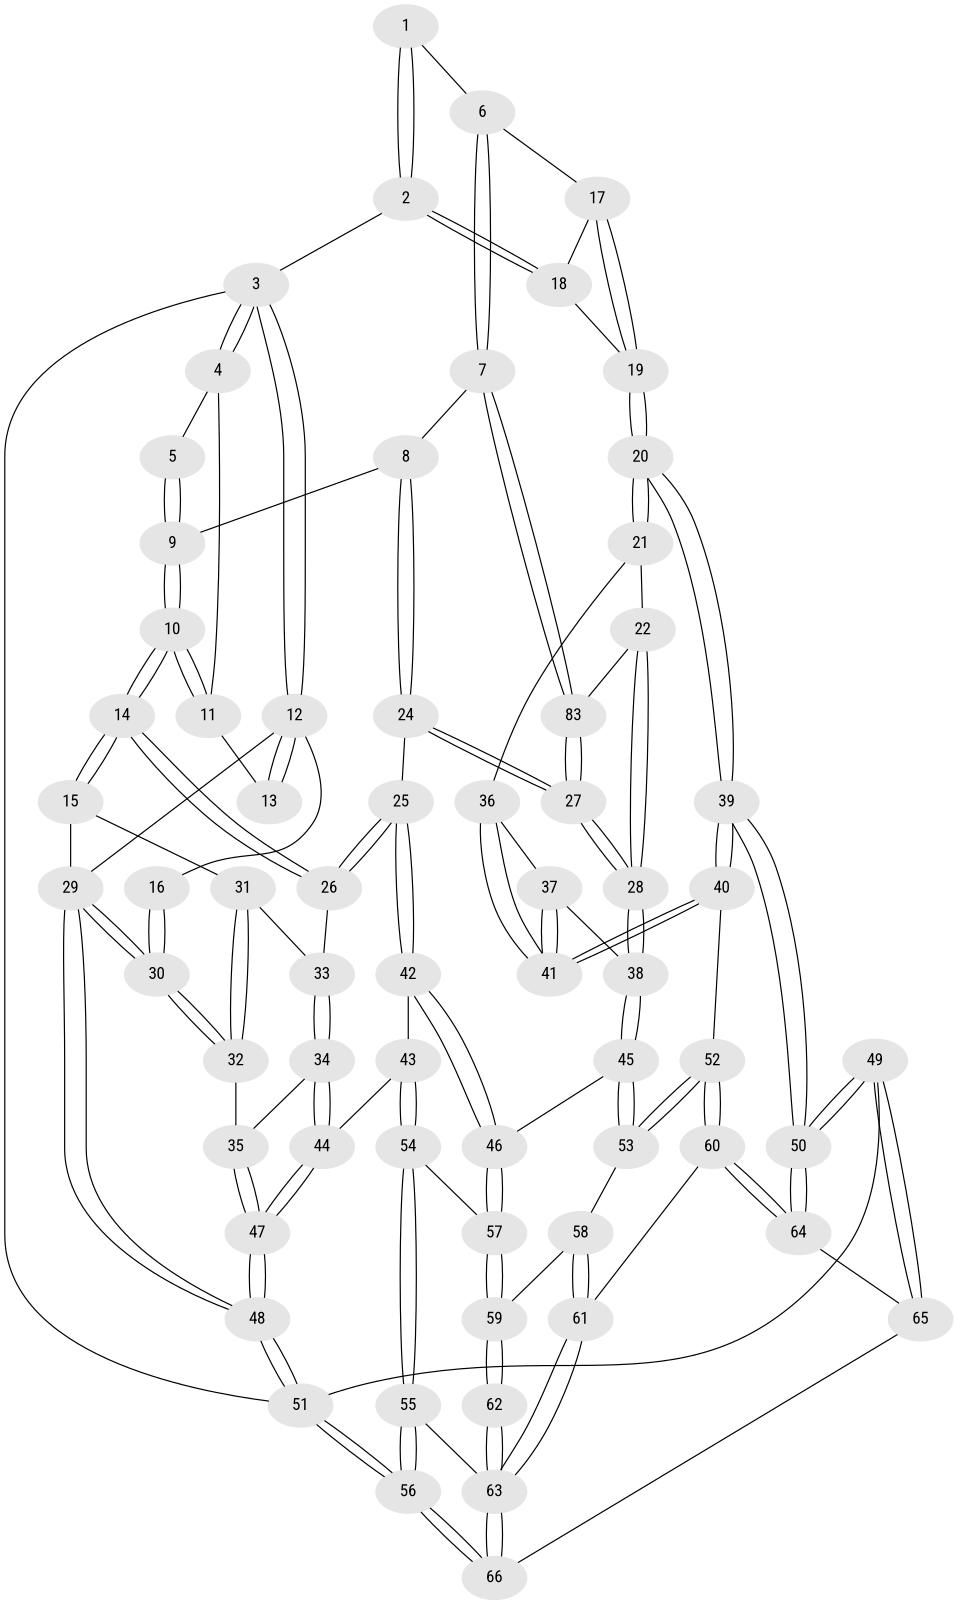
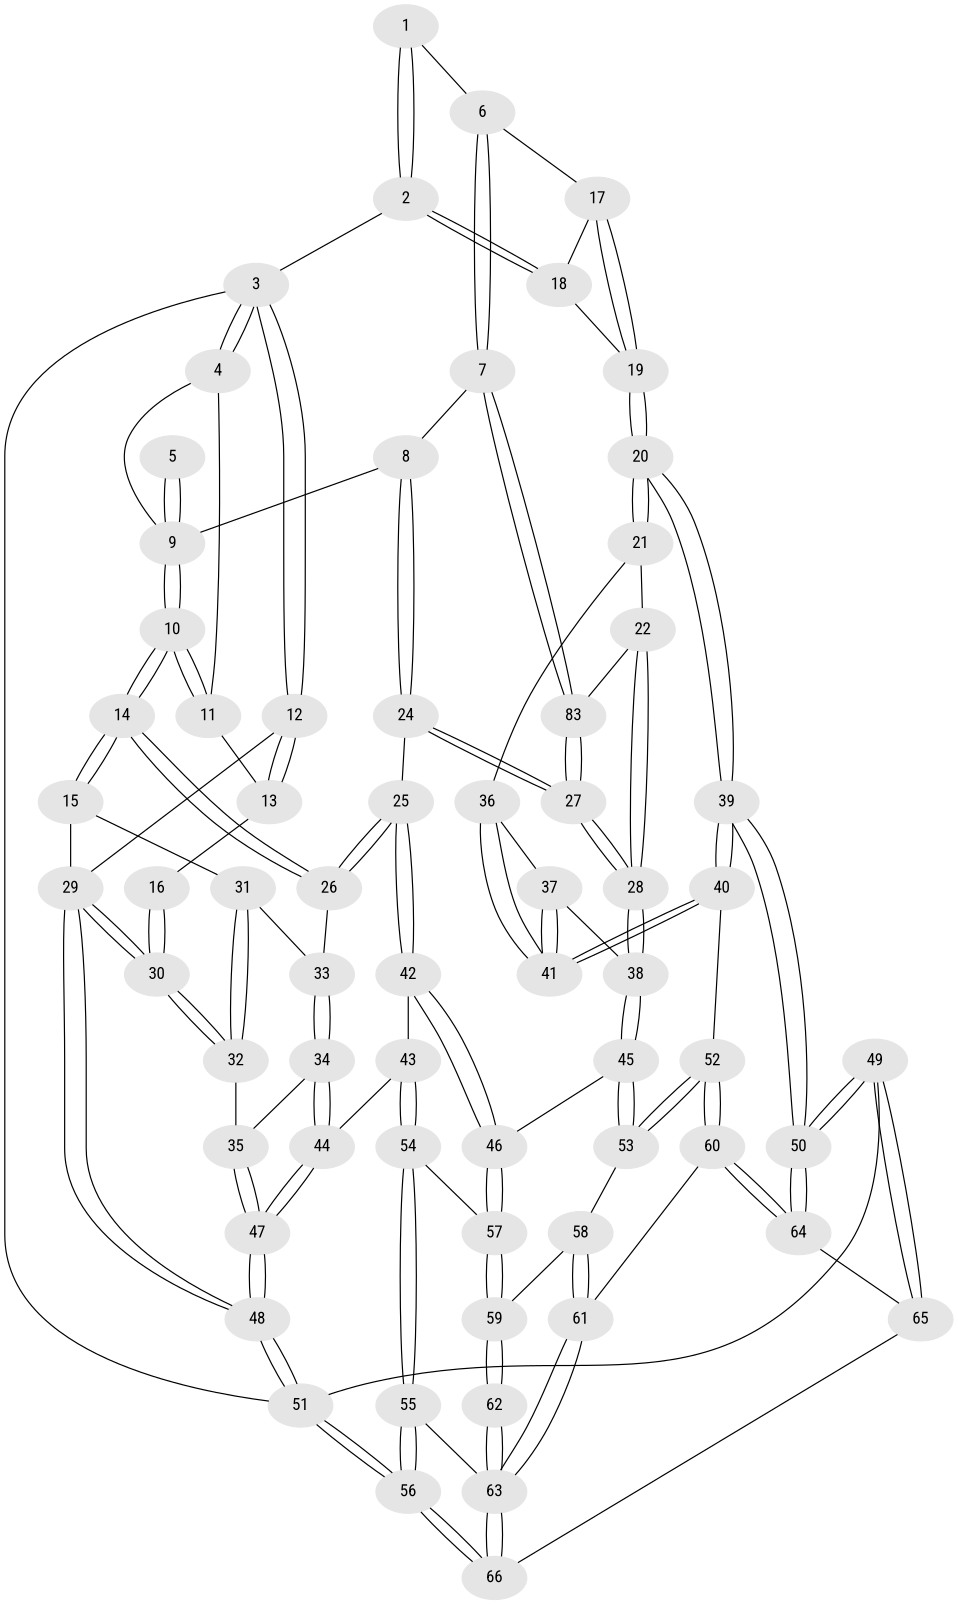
edge "4" -- "5": now "4" -- "9"
edge "12" -- "16": now "13" -- "16"
